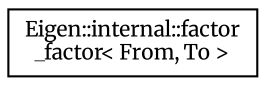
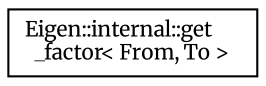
node "Eigen::internal::factor _factor< From, To >": label "Eigen::internal::factor _factor< From, To >" -> "Eigen::internal::get _factor< From, To >"
